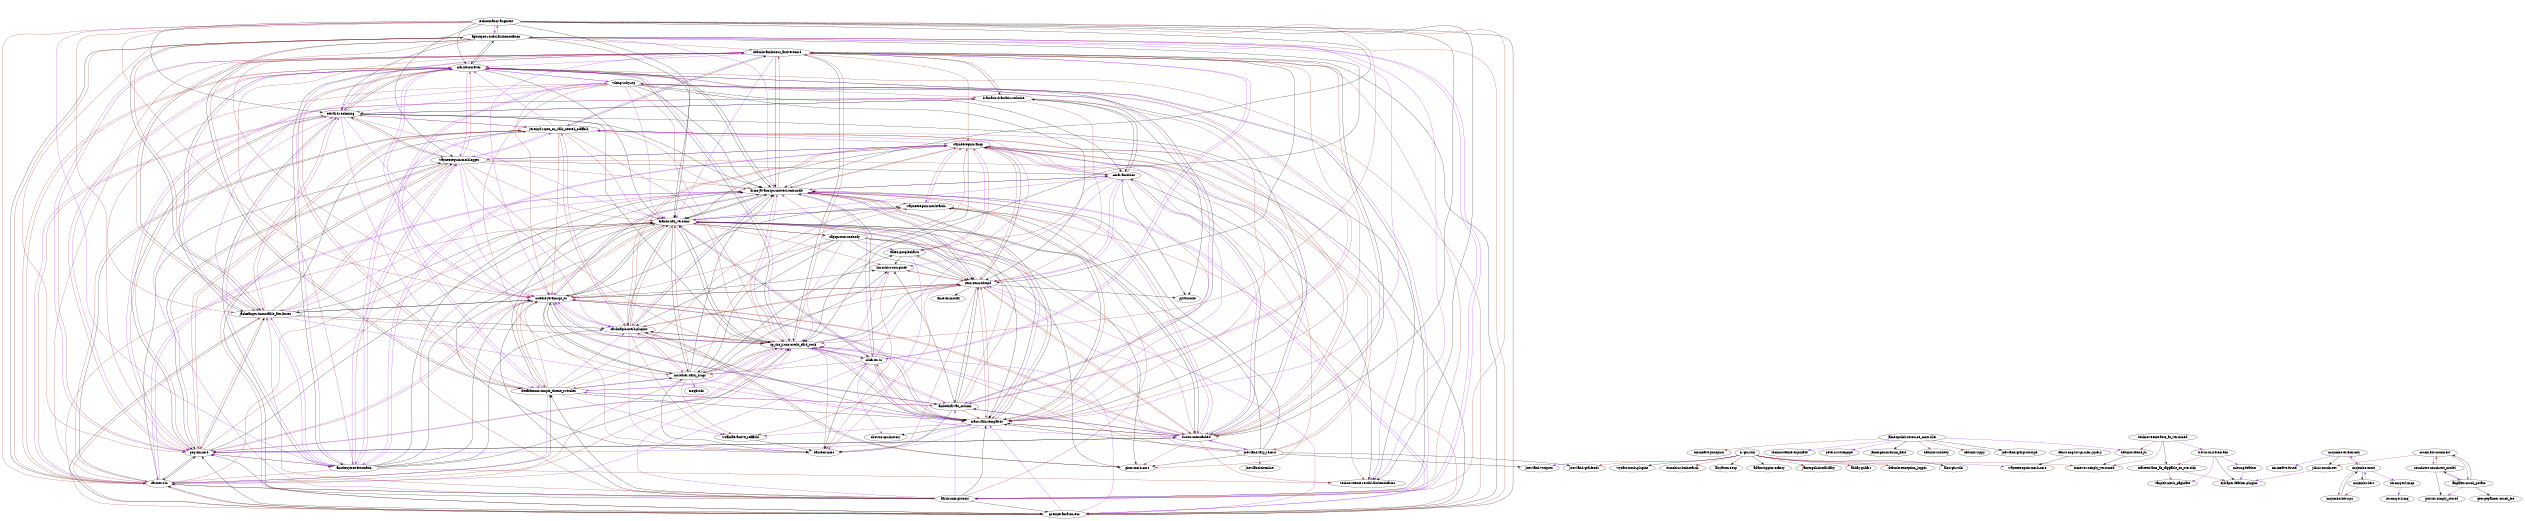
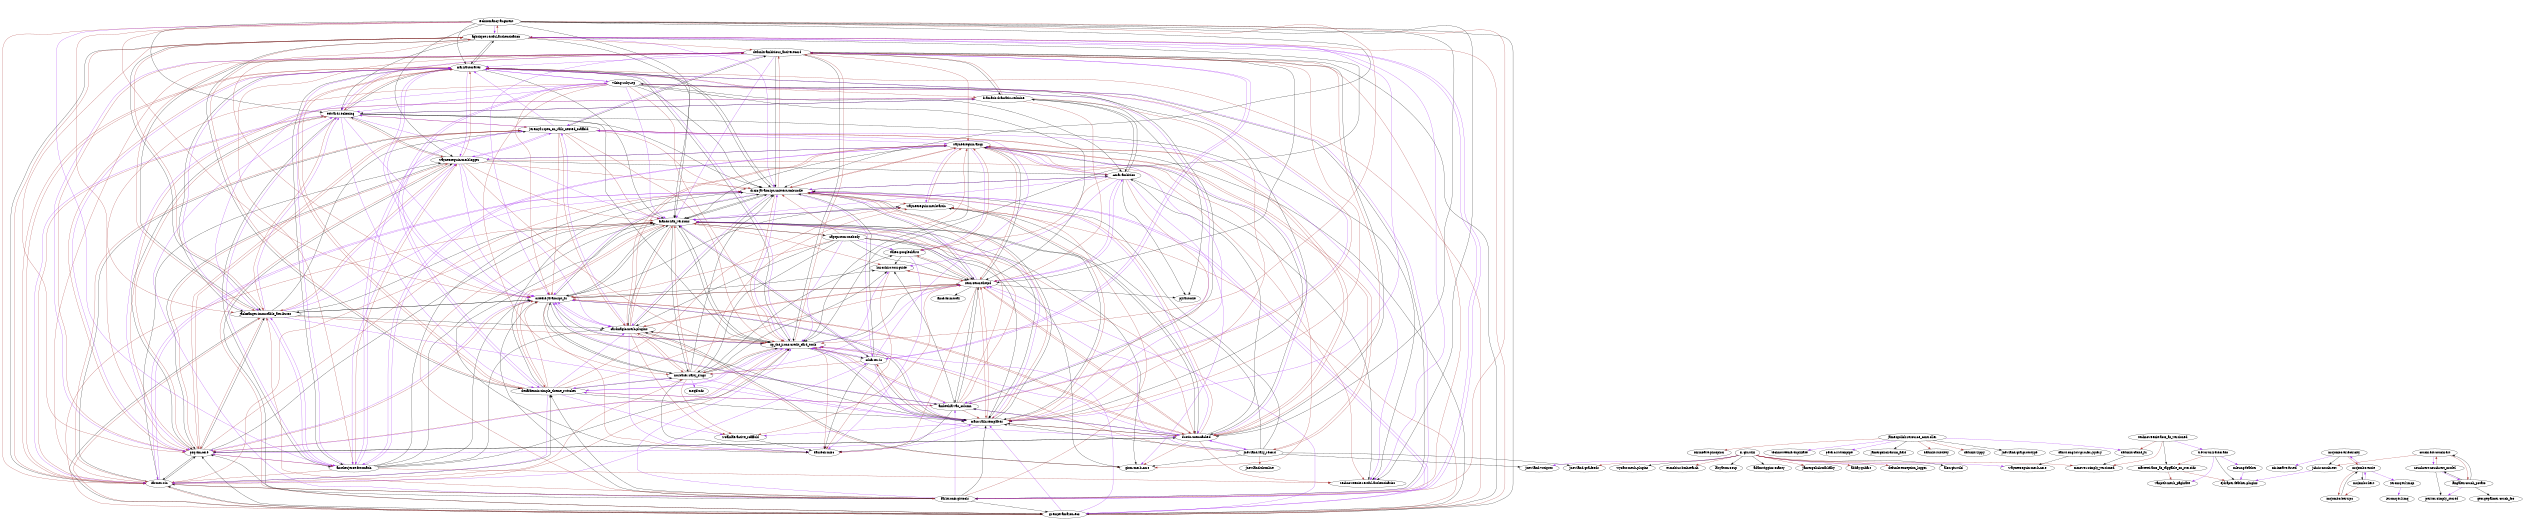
edge "Amar/ambition" -> "dustin/memcached": now "Amar/ambition" -> "giom/merb-core"
edge "cardmagic/merb-plugins" -> "norbauer/salty_slugs": color purple -> brown
node "cbowns/cpu-history": removed
